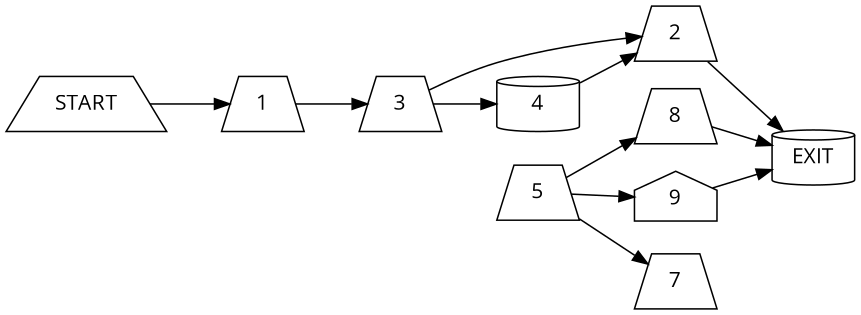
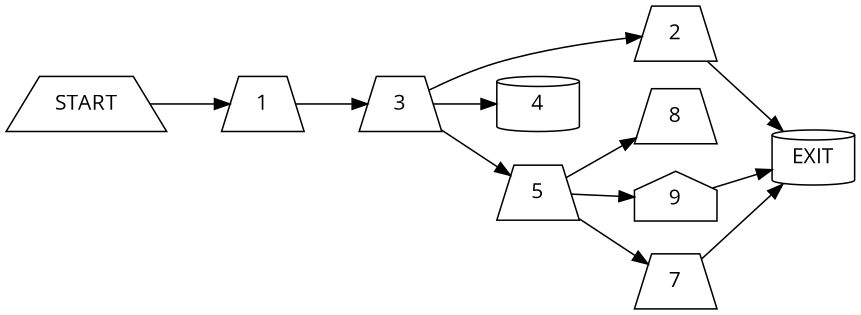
edge "4" -> "2": removed
edge "8" -> "EXIT": now "7" -> "EXIT"
edge "3" -> "5": added
